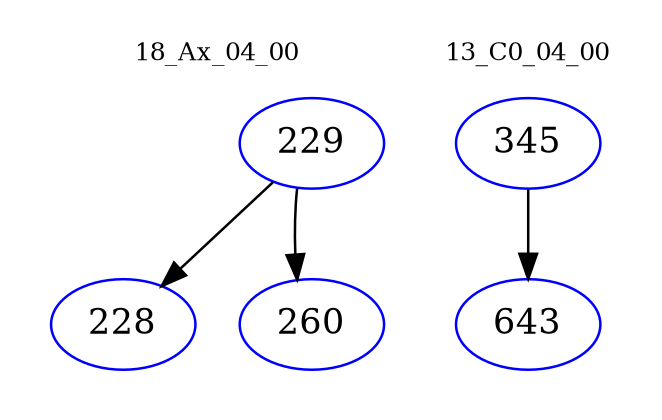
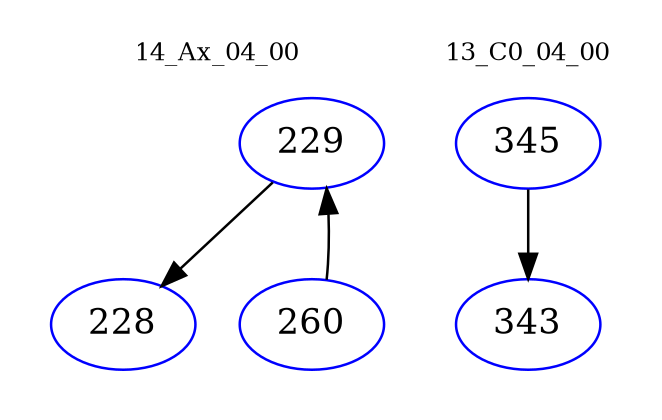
cluster "18_Ax_04_00": label "18_Ax_04_00" -> "14_Ax_04_00"
edge "229" -> "260": reversed
node "643": label "643" -> "343"
